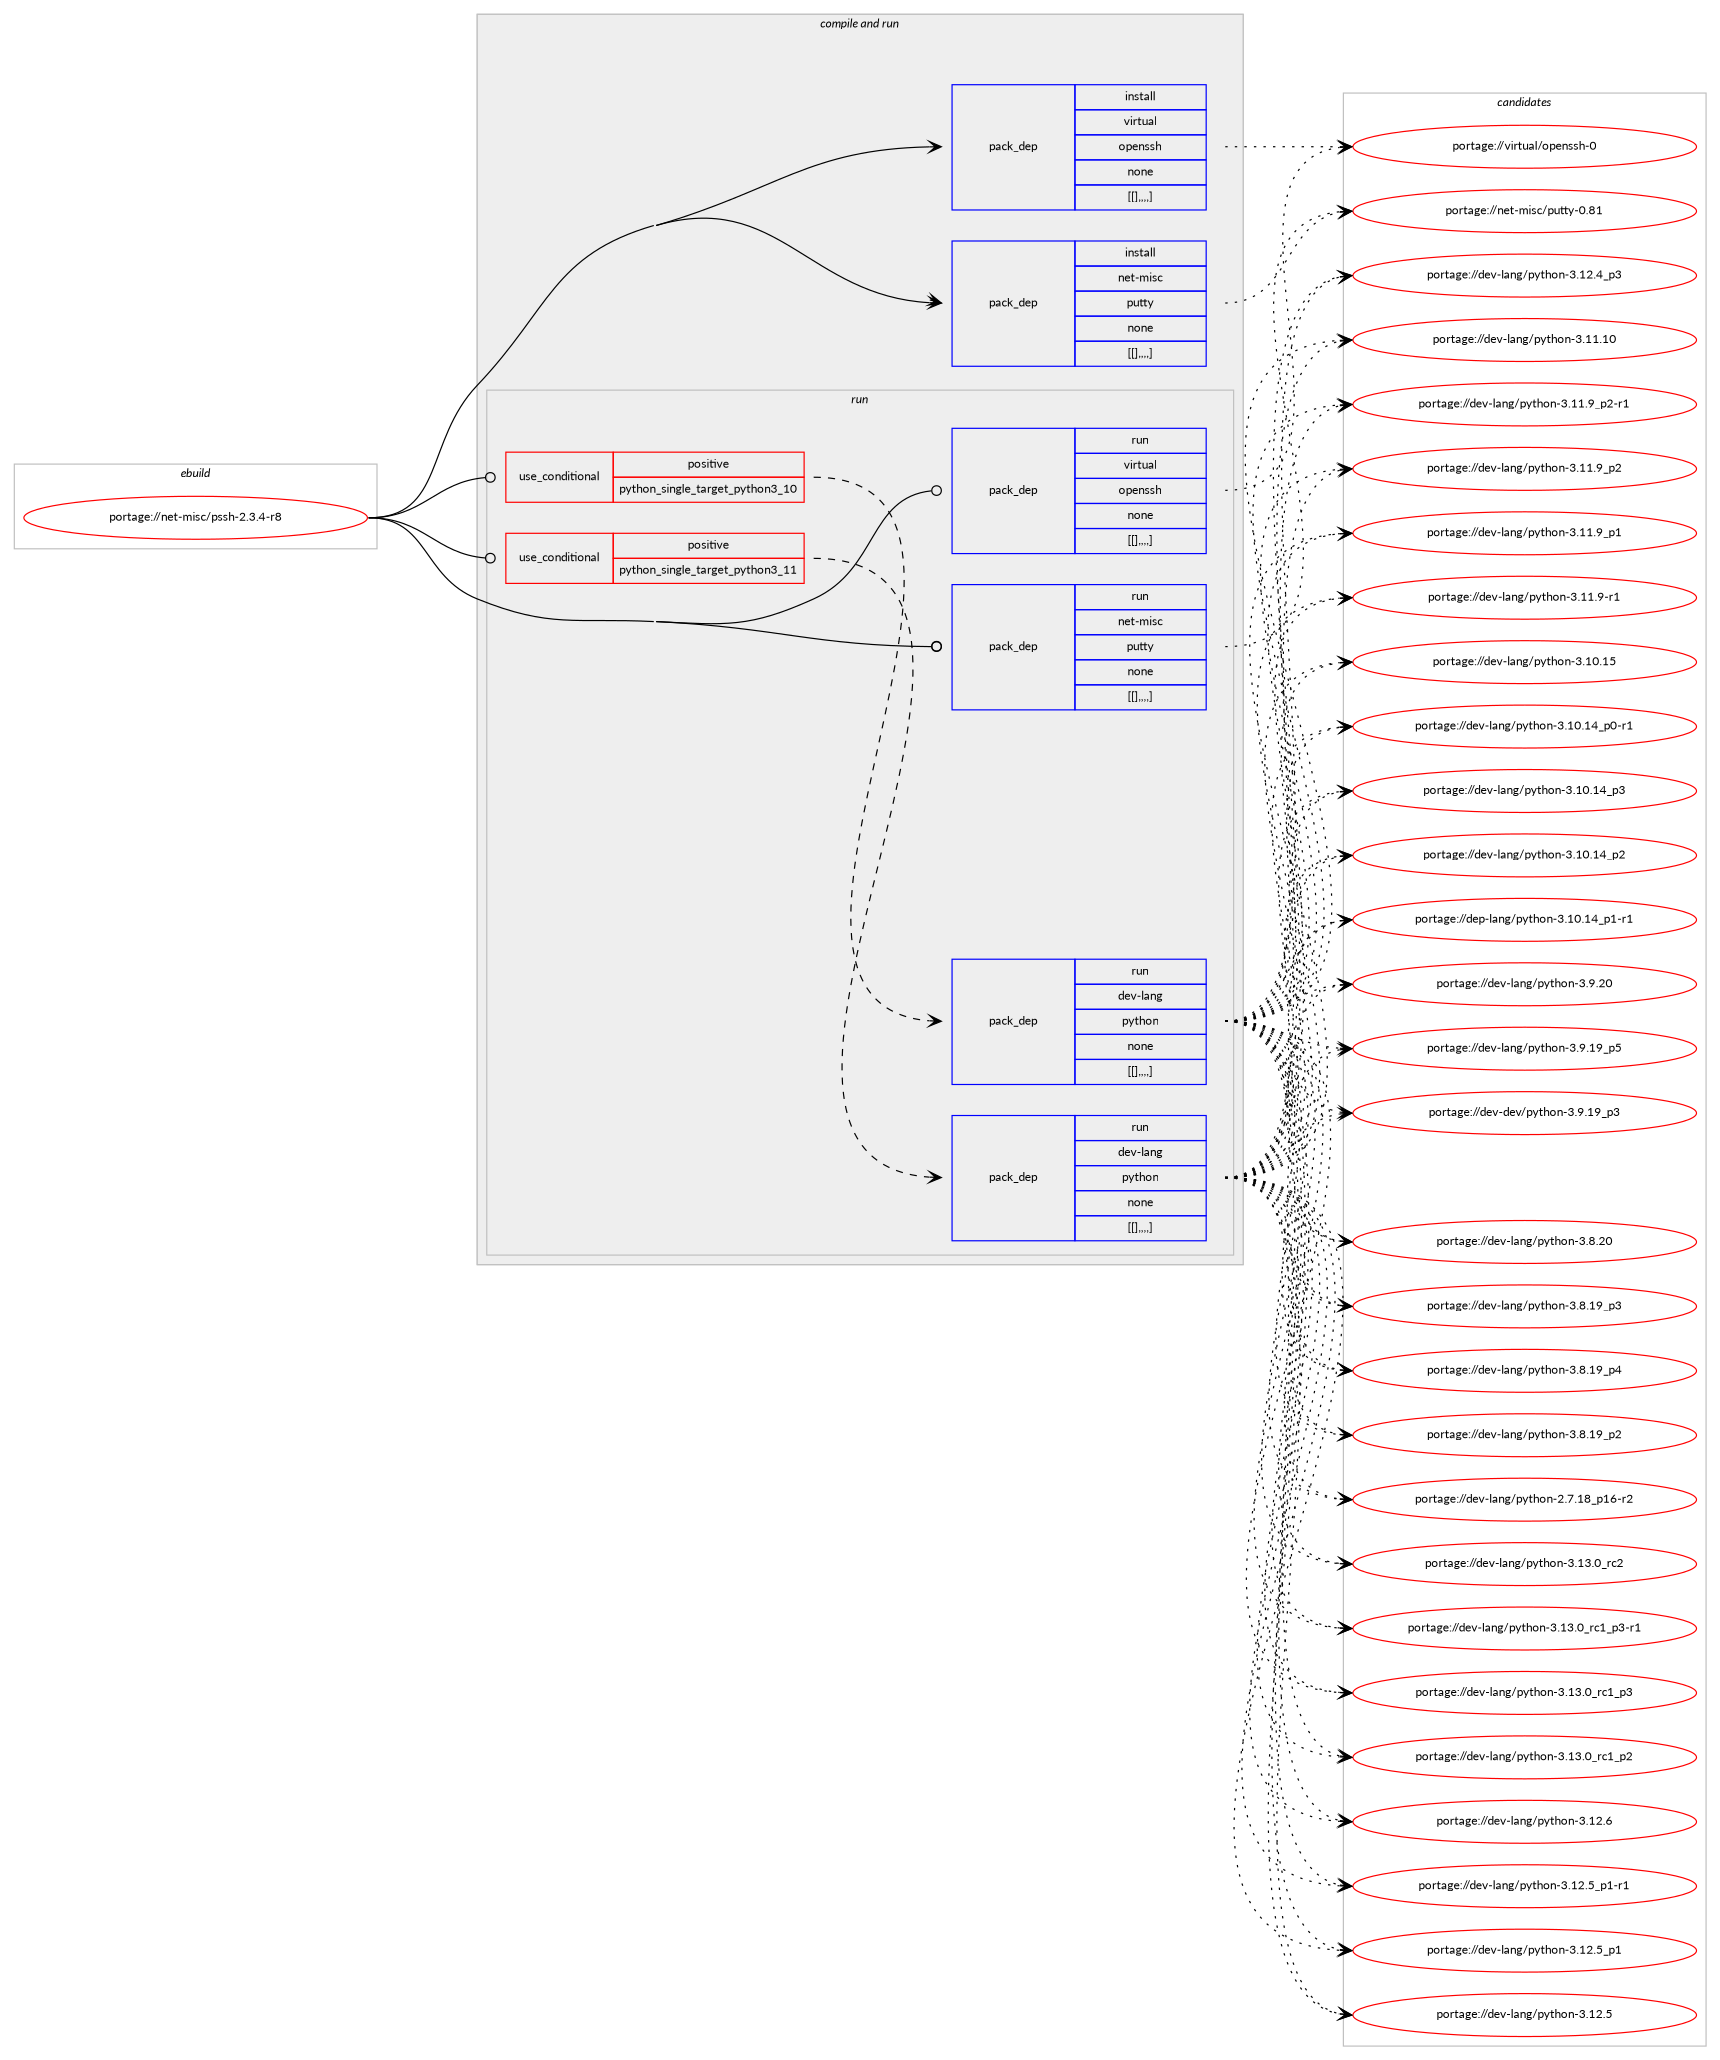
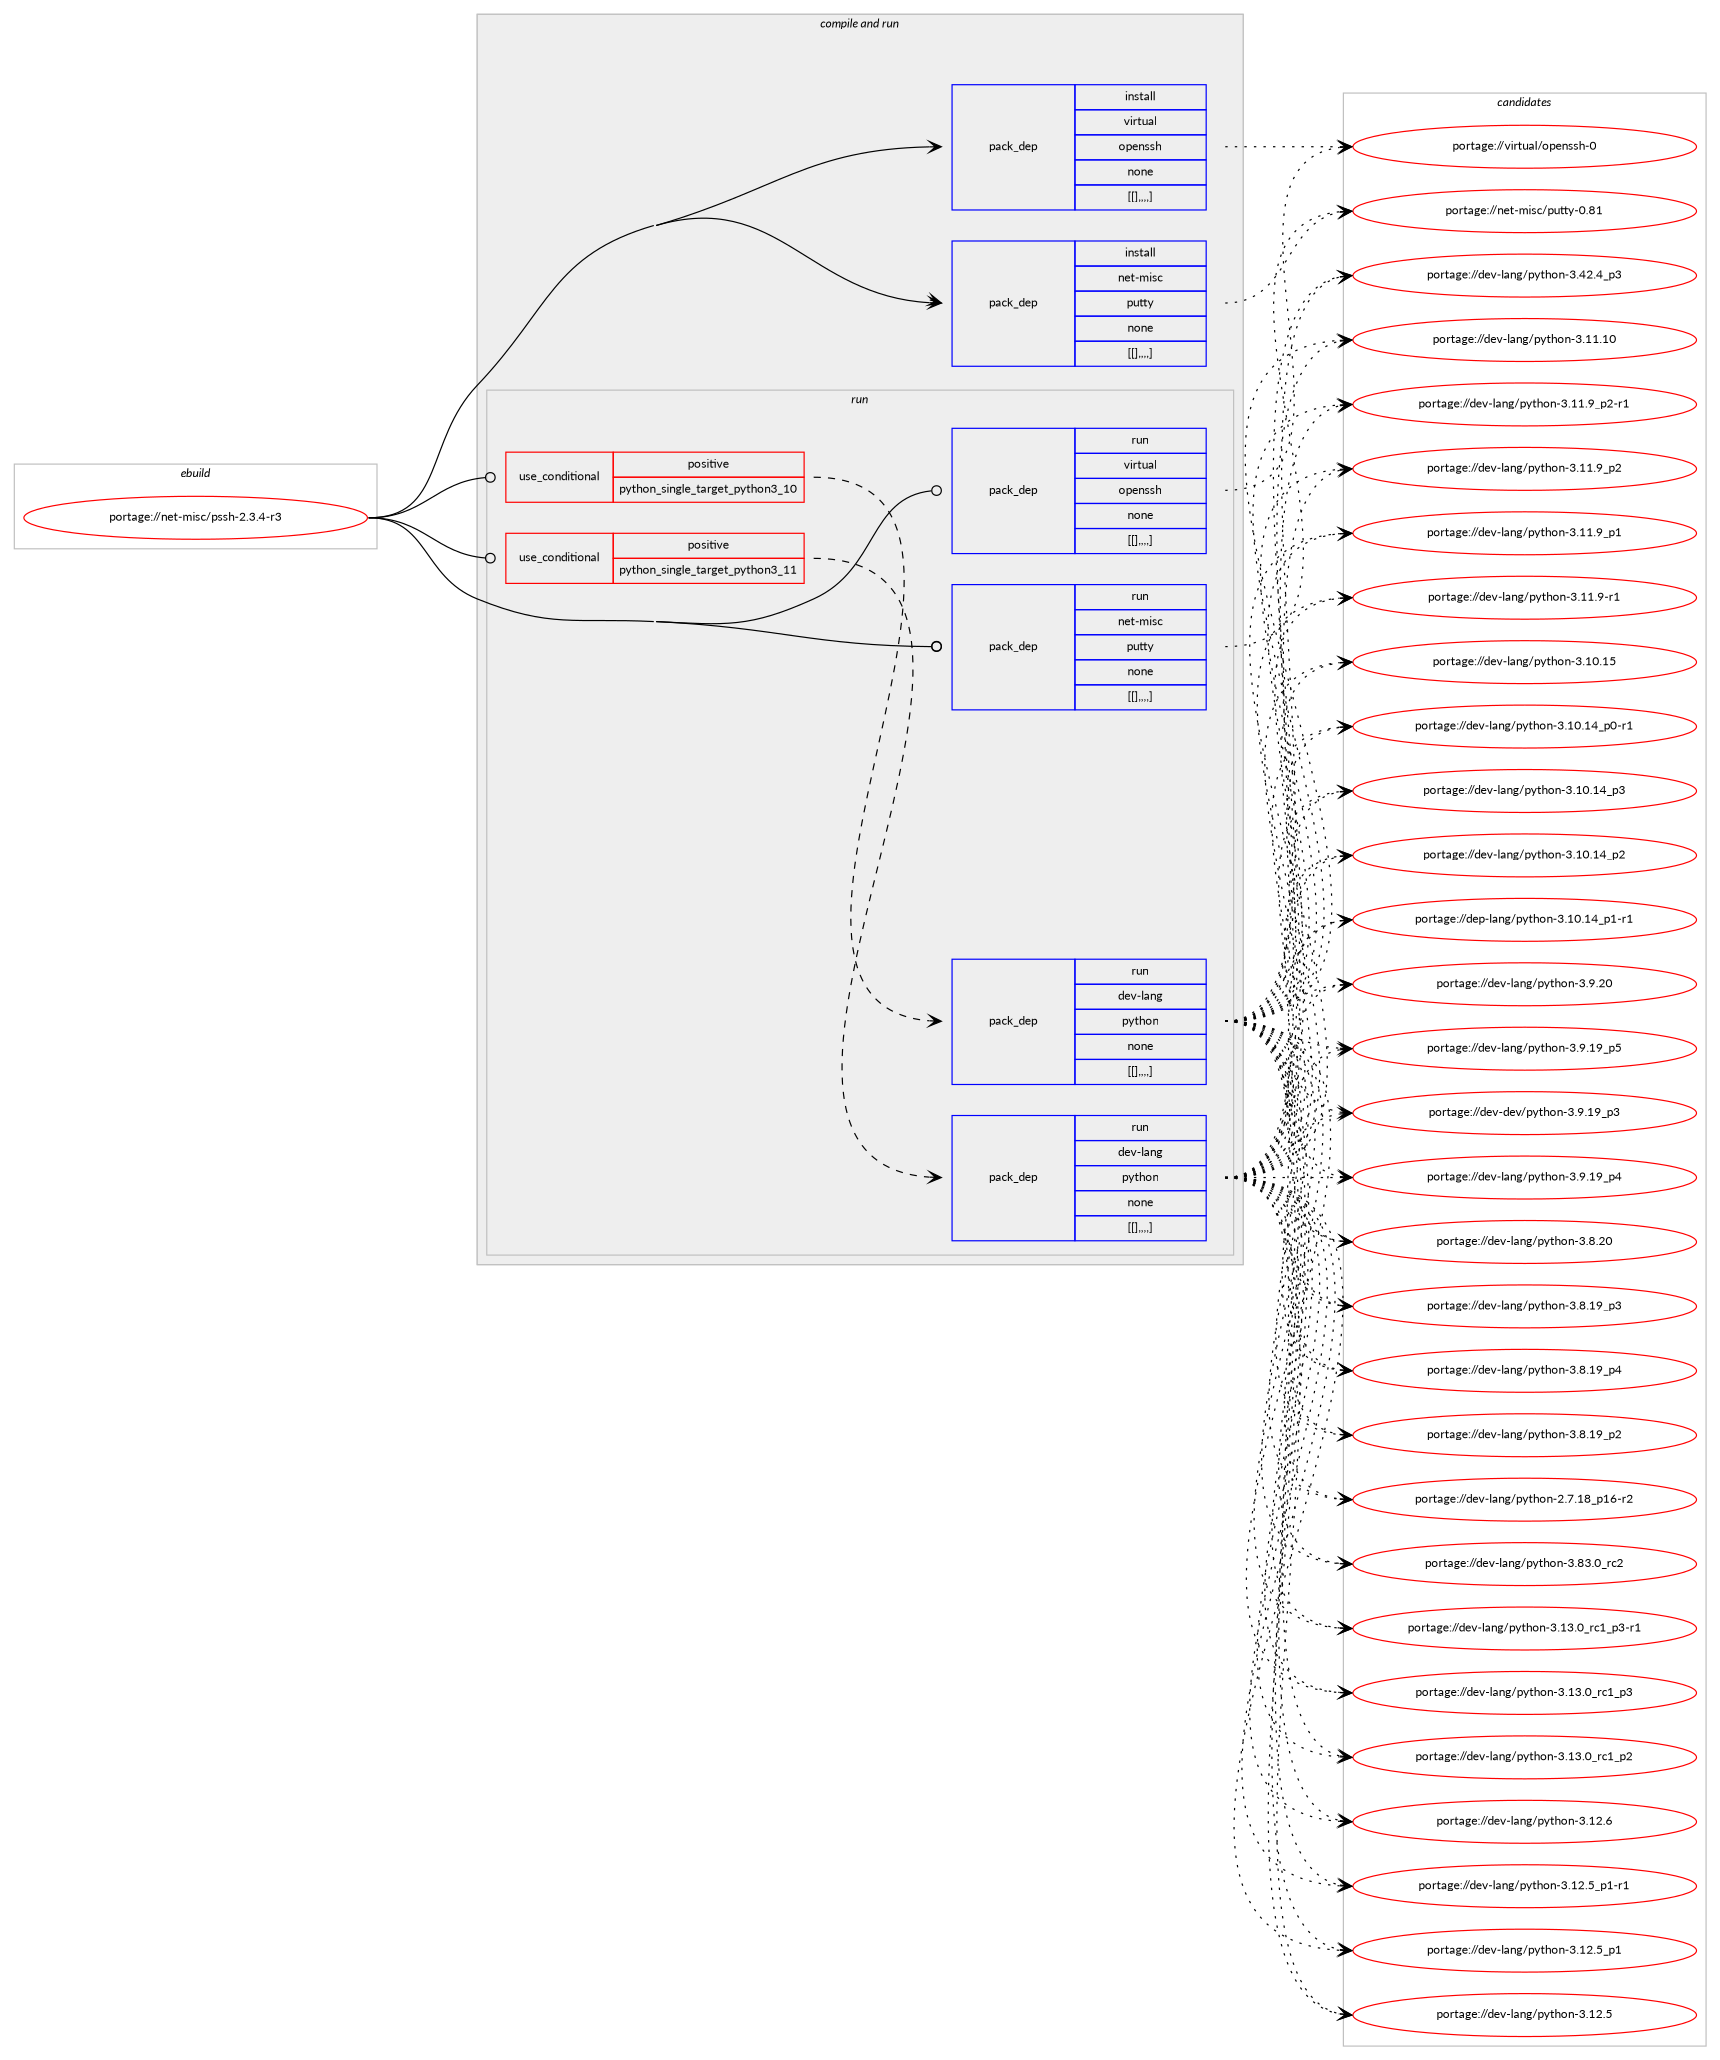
node "portage://dev-lang/python-3.12.4_p3": label "portage://dev-lang/python-3.12.4_p3" -> "portage://dev-lang/python-3.42.4_p3"
node "portage://net-misc/pssh-2.3.4-r8": label "portage://net-misc/pssh-2.3.4-r8" -> "portage://net-misc/pssh-2.3.4-r3"
node "portage://dev-lang/python-3.9.19_p4": added
node "portage://dev-lang/python-3.13.0_rc2": label "portage://dev-lang/python-3.13.0_rc2" -> "portage://dev-lang/python-3.83.0_rc2"
